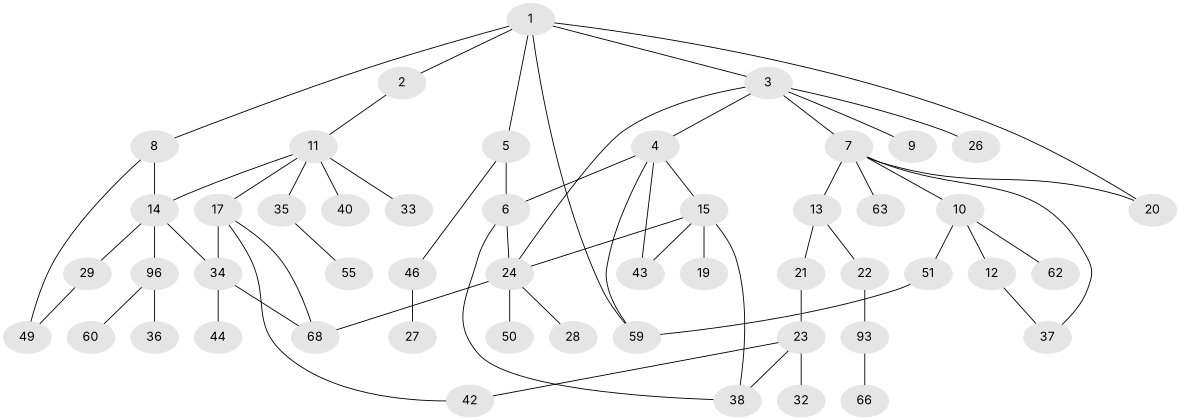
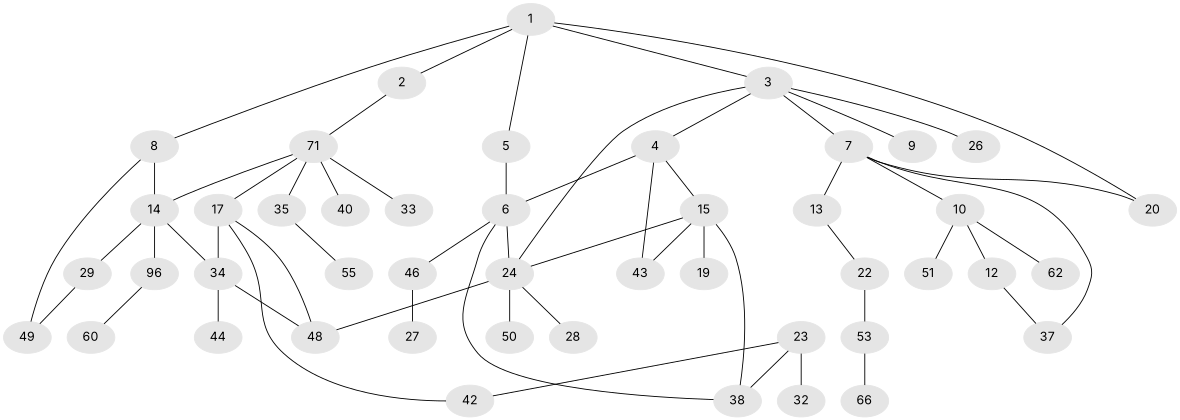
node "11": label "11" -> "71"
edge "5" -- "46": now "6" -- "46"
node "63": removed
node "21": removed
node "36": removed
node "68": label "68" -> "48"
node "59": removed
node "93": label "93" -> "53"
